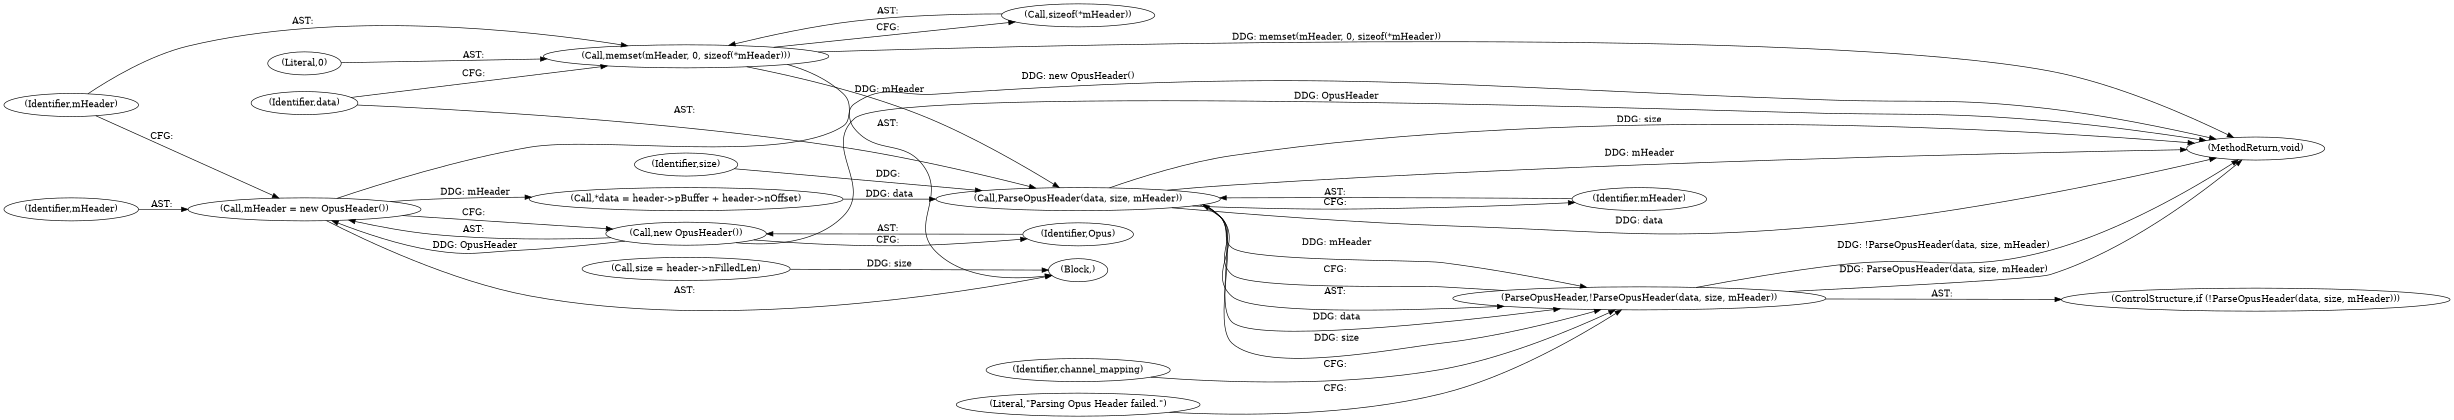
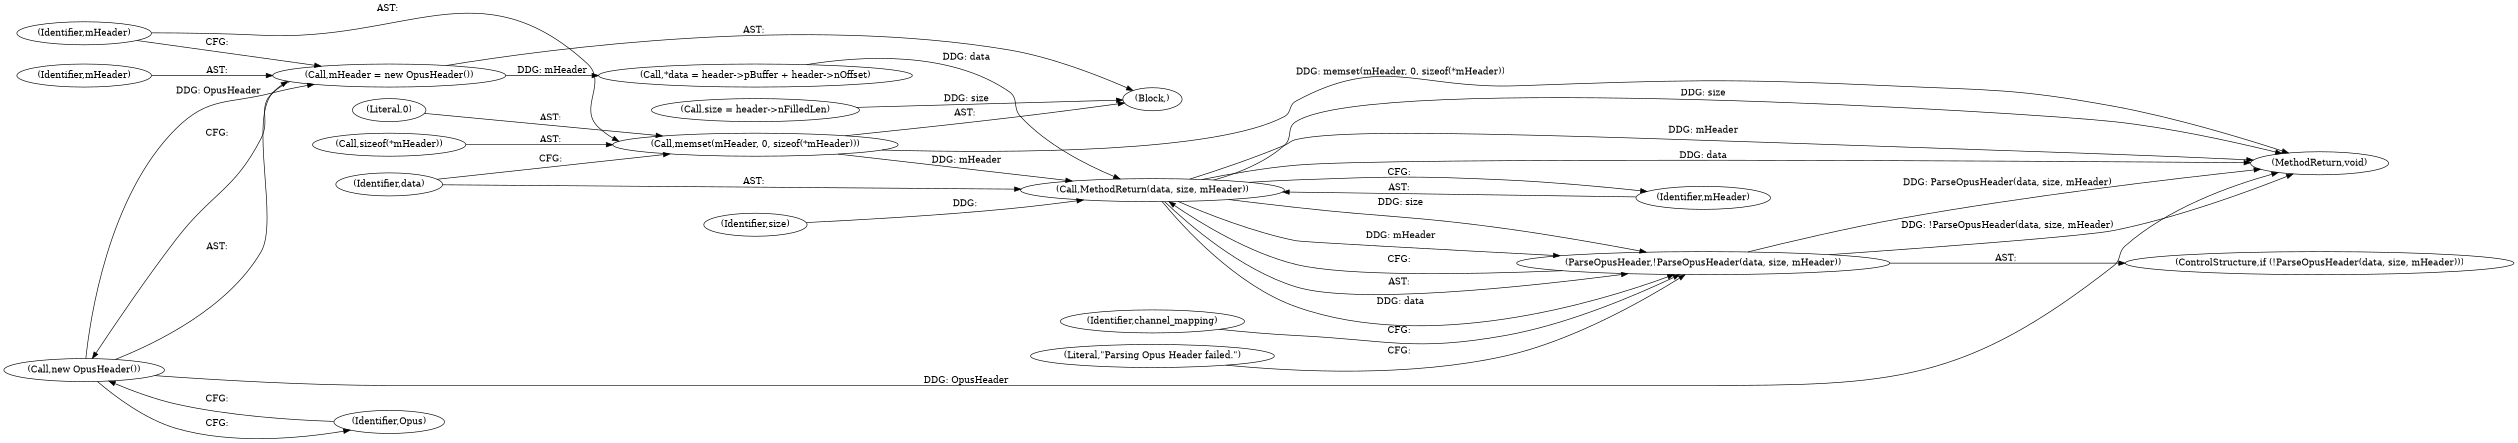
edge "(Call,memset(mHeader, 0, sizeof(*mHeader)))" -> "(Call,sizeof(*mHeader))": removed, label "CFG:"
edge "(Call,mHeader = new OpusHeader())" -> "(MethodReturn,void)": removed, label "DDG: new OpusHeader()"
node "(Call,ParseOpusHeader(data, size, mHeader))": label "(Call,ParseOpusHeader(data, size, mHeader))" -> "(Call,MethodReturn(data, size, mHeader))"
edge "(Identifier,Opus)" -> "(Call,new OpusHeader())": label "AST: " -> "CFG: "
